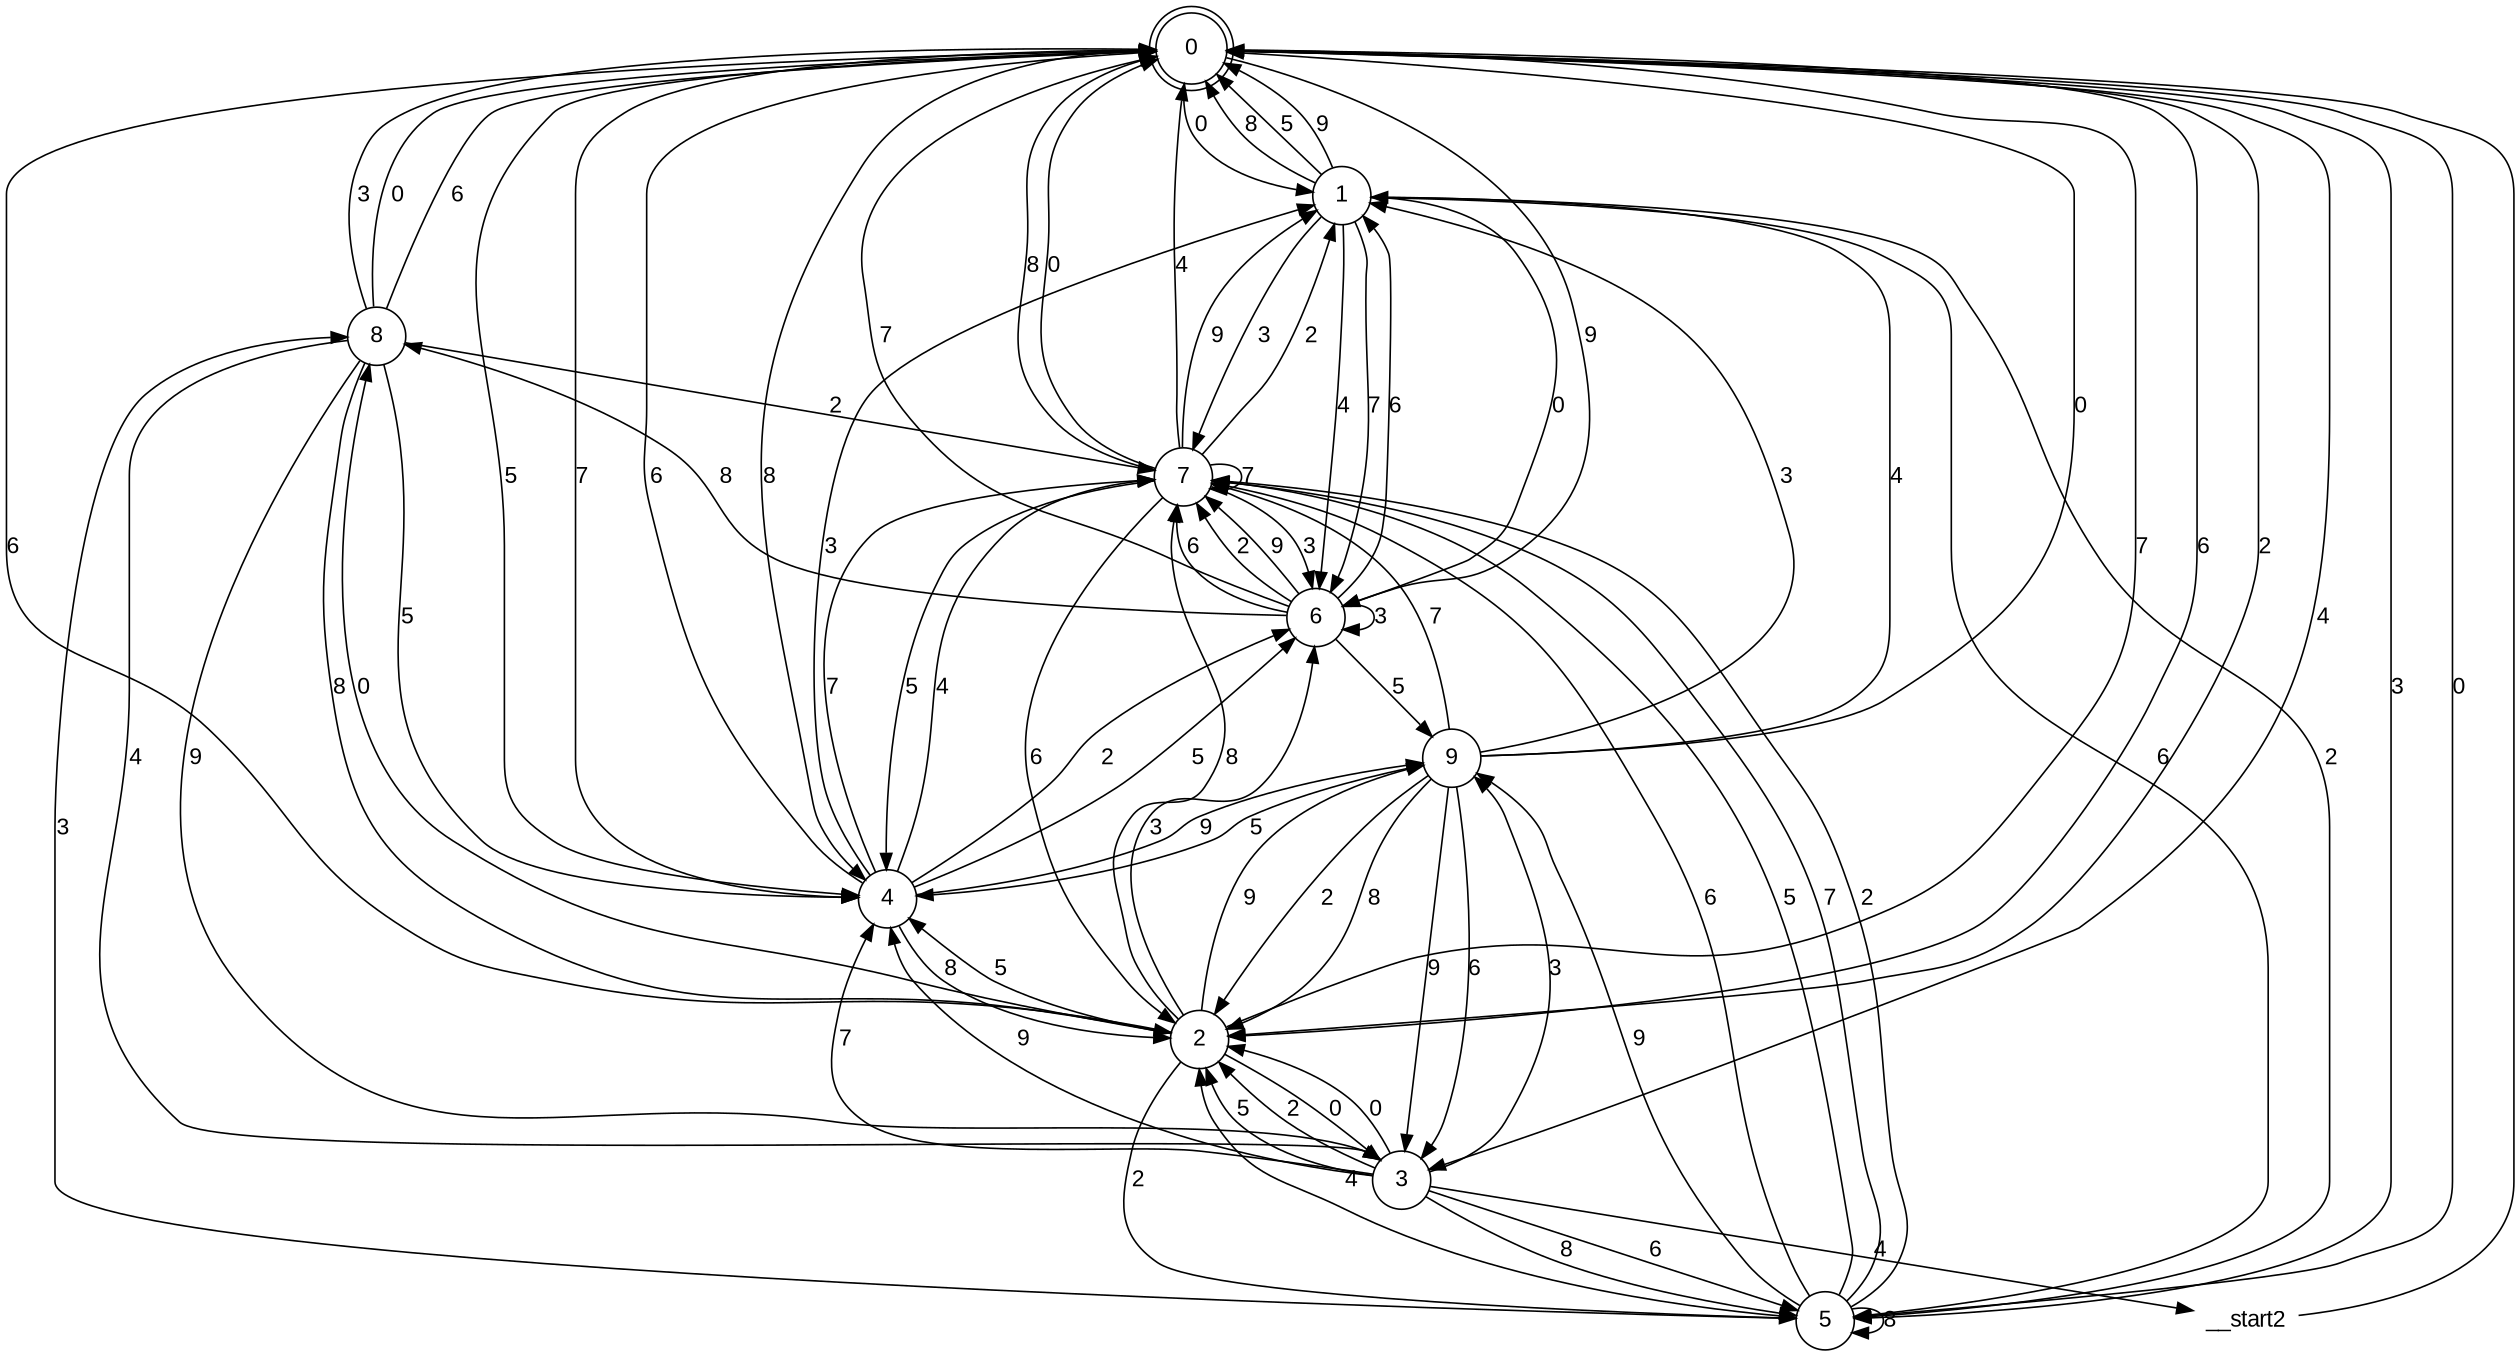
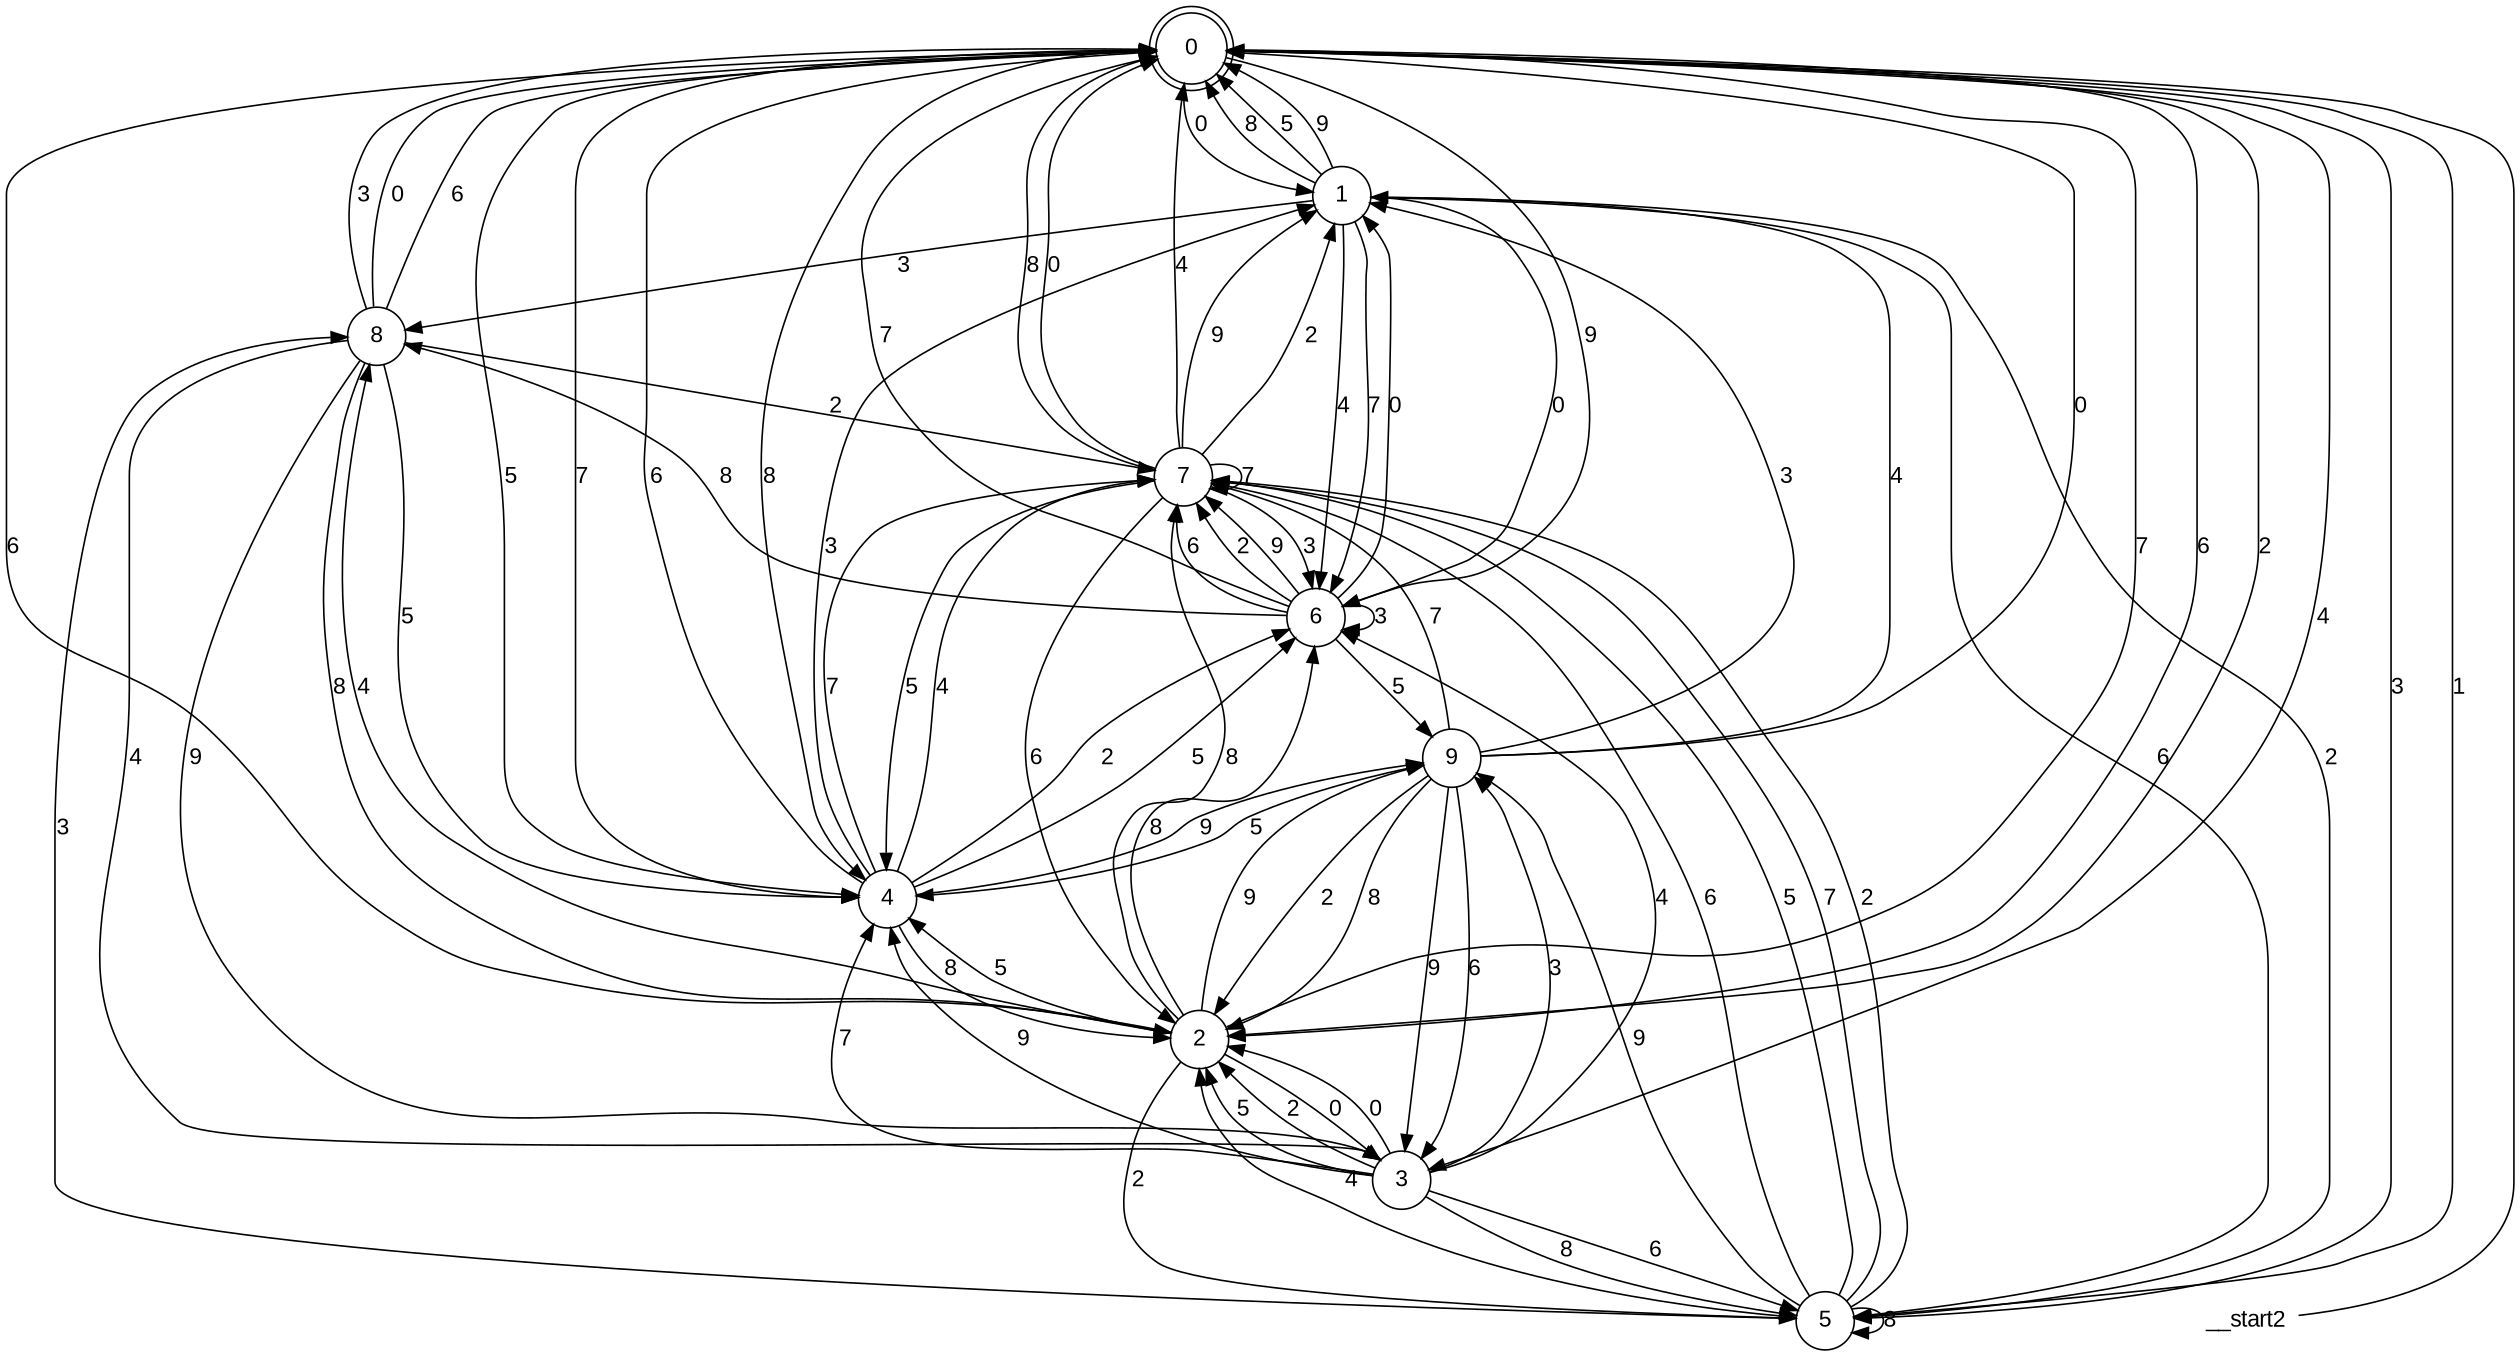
edge "1" -> "7": now "1" -> "8"
edge "6" -> "1": label "6" -> "0"
edge "2" -> "8": label "0" -> "4"
edge "5" -> "0": label "0" -> "1"
edge "2" -> "6": label "3" -> "8"
edge "3" -> "__start2": now "3" -> "6"
